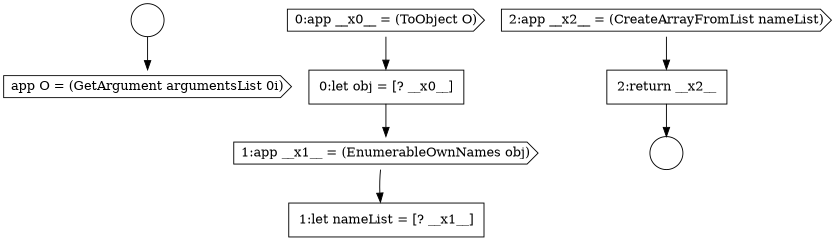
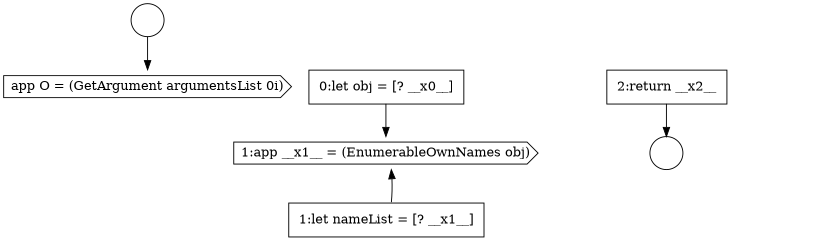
node "0:app __x0__ = (ToObject O)": removed
node "2:app __x2__ = (CreateArrayFromList nameList)": removed
edge "1:app __x1__ = (EnumerableOwnNames obj)" -> "1:let nameList = [? __x1__]": reversed
